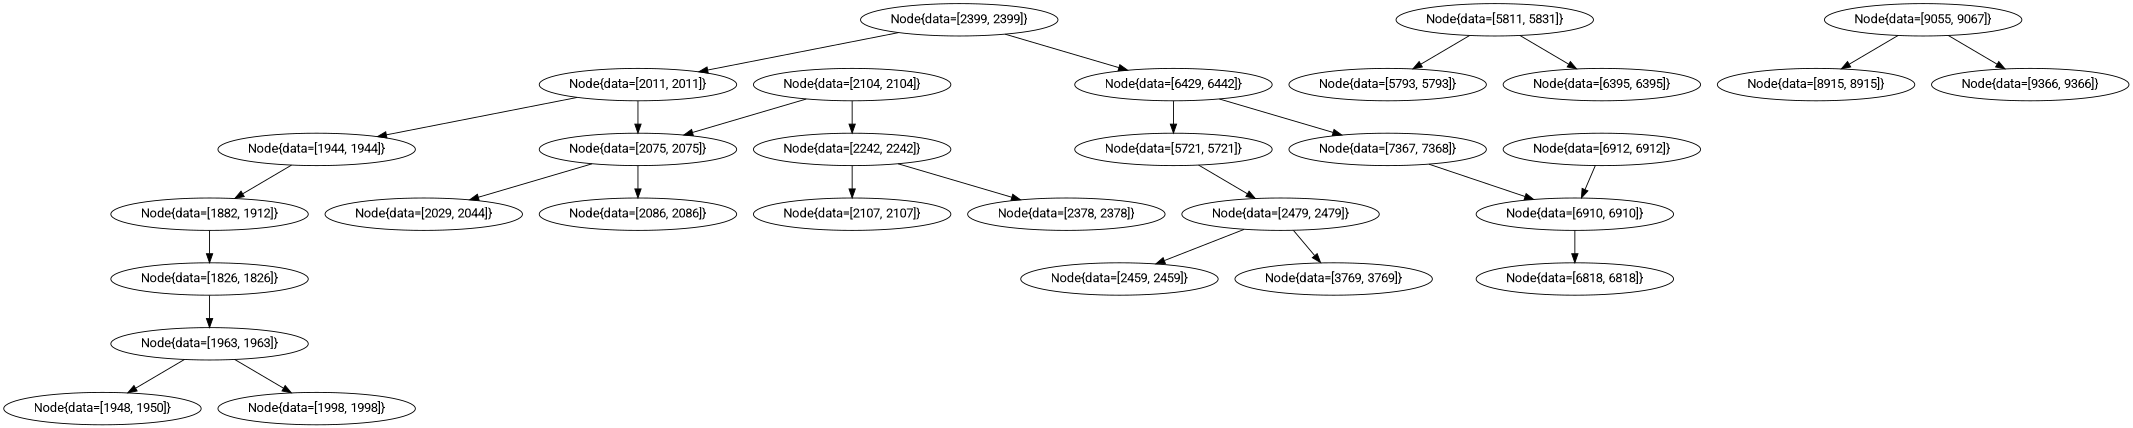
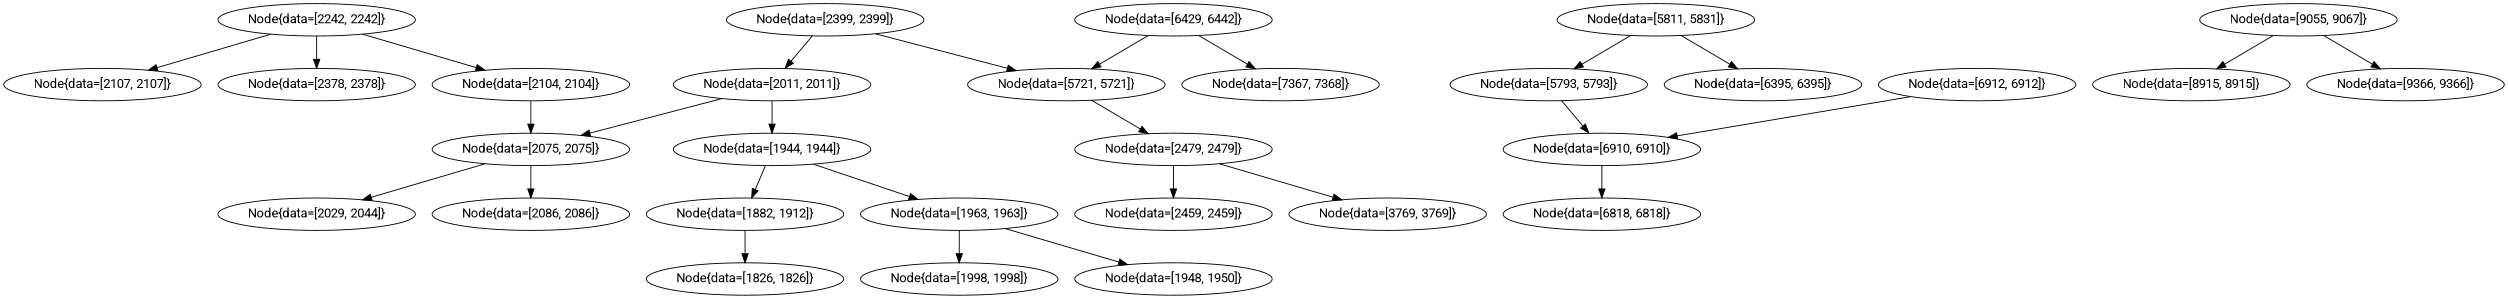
edge "Node{data=[2399, 2399]}" -> "Node{data=[6429, 6442]}": now "Node{data=[2399, 2399]}" -> "Node{data=[5721, 5721]}"
edge "Node{data=[2104, 2104]}" -> "Node{data=[2242, 2242]}": reversed
edge "Node{data=[7367, 7368]}" -> "Node{data=[6910, 6910]}": now "Node{data=[5793, 5793]}" -> "Node{data=[6910, 6910]}"
edge "Node{data=[1826, 1826]}" -> "Node{data=[1963, 1963]}": now "Node{data=[1944, 1944]}" -> "Node{data=[1963, 1963]}"
